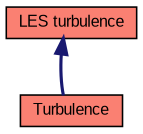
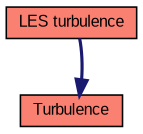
edge "Turbulence" -> "LES turbulence": reversed
